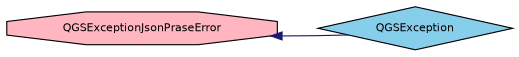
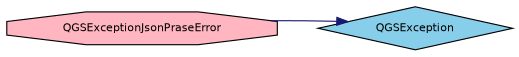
edge "QGSException" -> "QGSExceptionJsonPraseError": reversed
